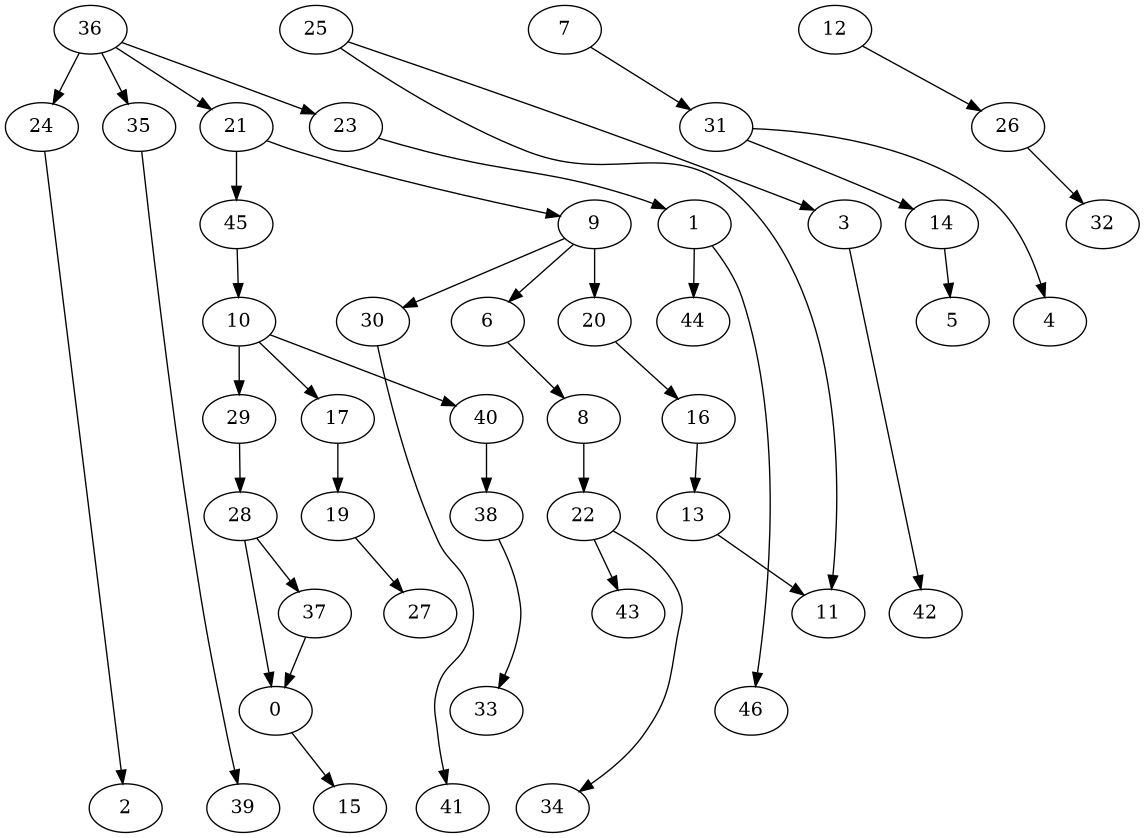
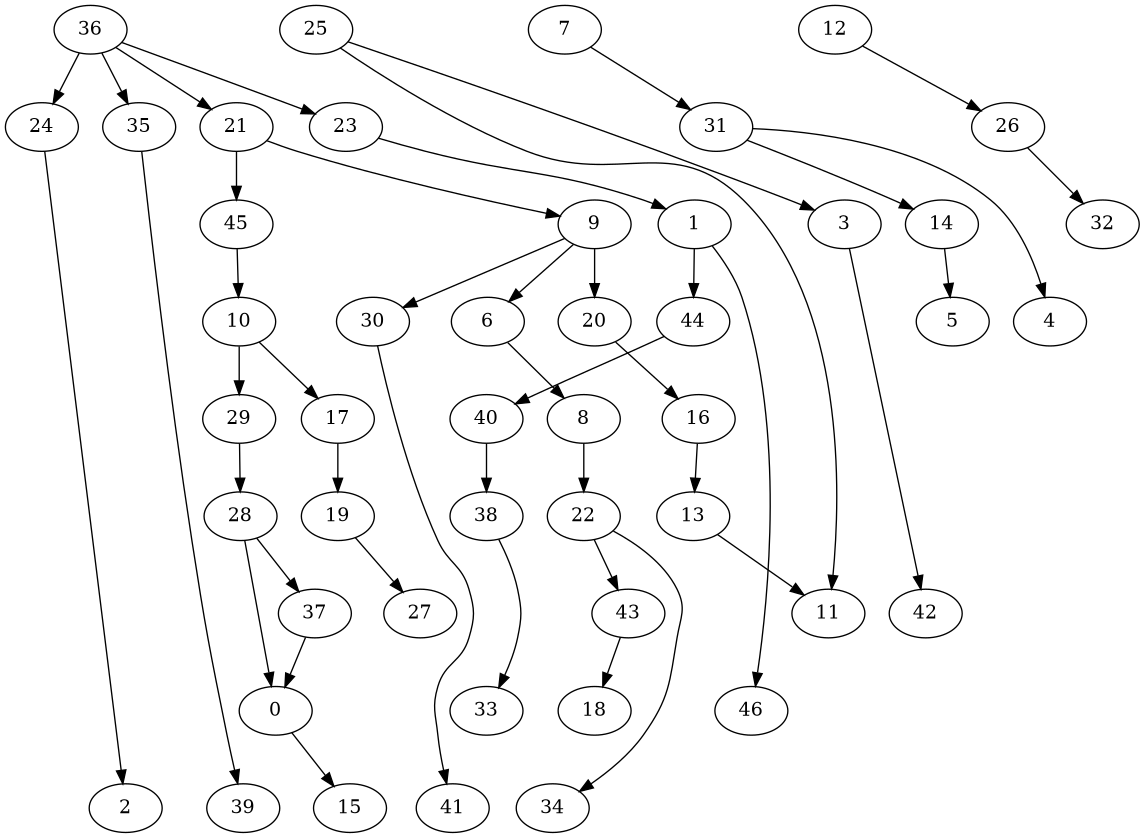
edge "10" -> "40": now "44" -> "40"
node "18": added
